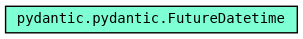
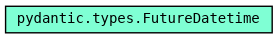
node "pydantic.pydantic.FutureDatetime": label "pydantic.pydantic.FutureDatetime" -> "pydantic.types.FutureDatetime"
